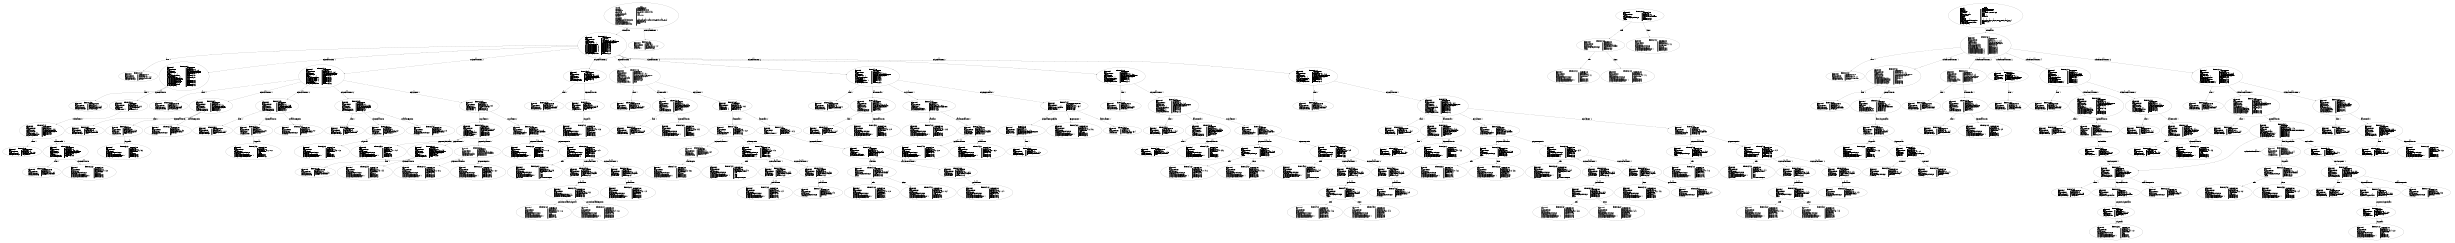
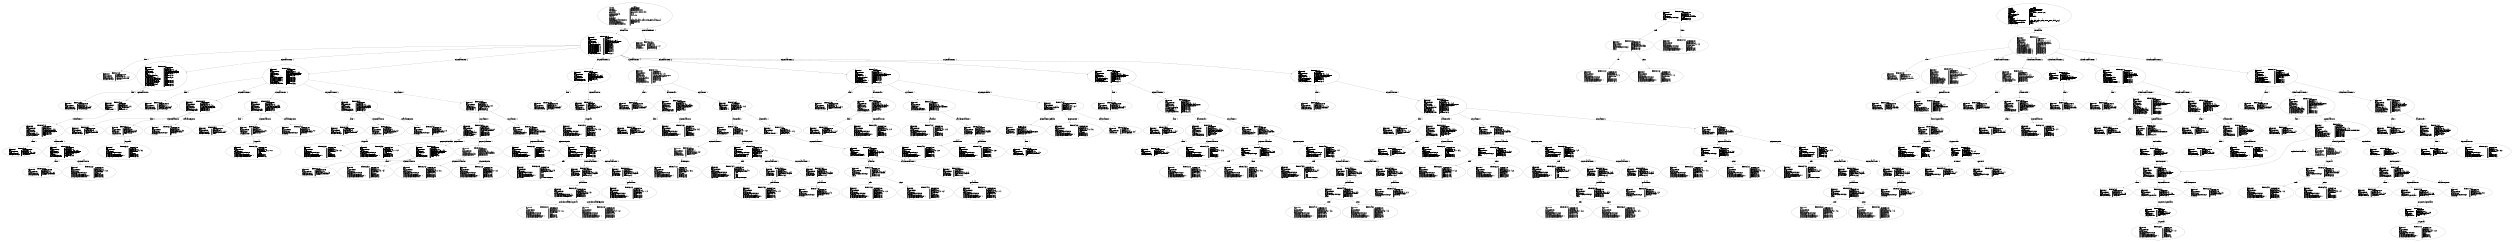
edge "Element_2445385" -> "Element_2444237": label "Specification_Parameter" -> "Formal_Parameter"
node "Element_2415262": text "(none)" -> "(generic)"
edge "Element_2539385" -> "Element_2541237": now "Element_2542265" -> "Element_2541237"
